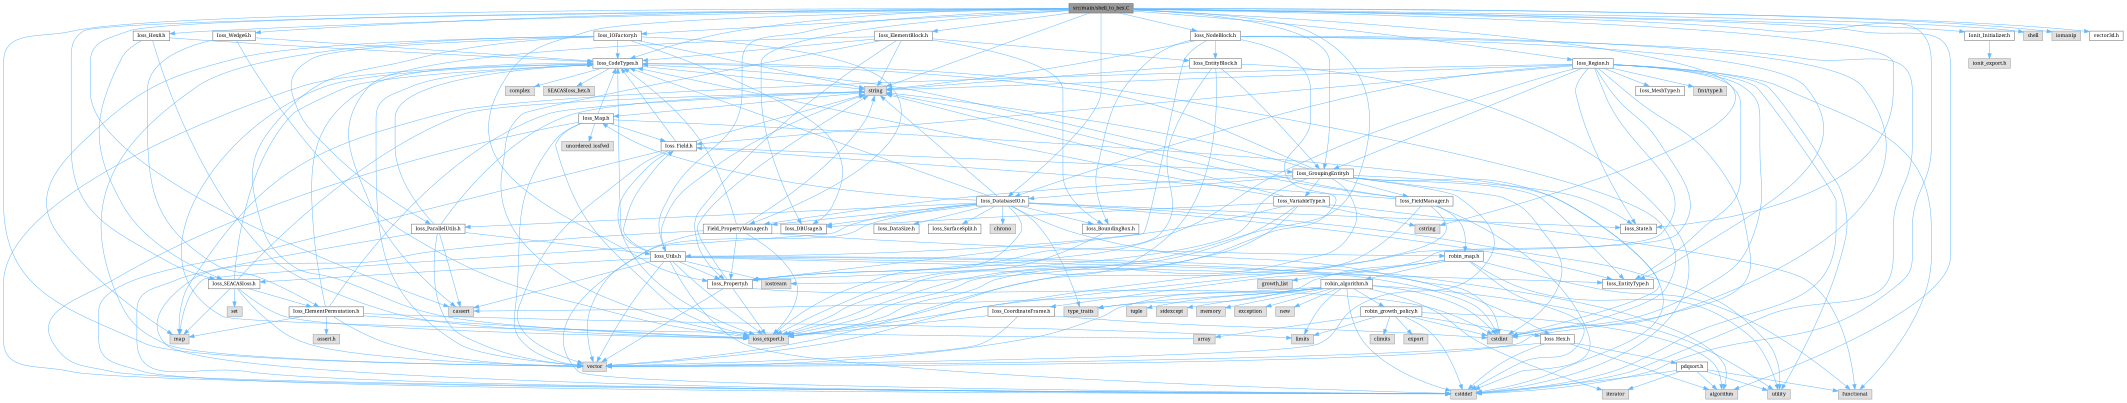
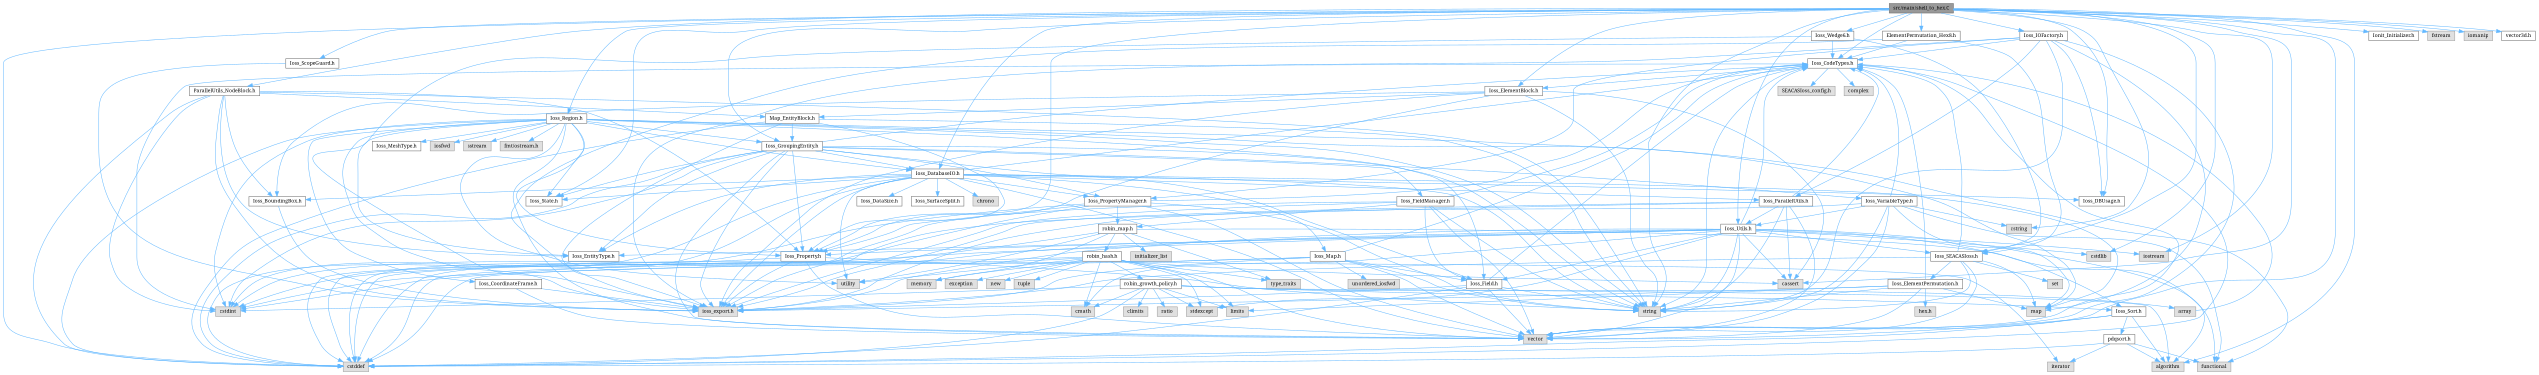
node "Ioss_Hex8.h": label "Ioss_Hex8.h" -> "ElementPermutation_Hex8.h"
node "Ioss_NodeBlock.h": label "Ioss_NodeBlock.h" -> "ParallelUtils_NodeBlock.h"
node "shell": label "shell" -> "fstream"
edge "Ioss_ElementBlock.h" -> "Ioss_CodeTypes.h": reversed
node "Ioss_ScopeGuard.h": added
node "Ioss_EntityBlock.h": label "Ioss_EntityBlock.h" -> "Map_EntityBlock.h"
node "ionit_export.h": removed
node "SEACASIoss_hex.h": label "SEACASIoss_hex.h" -> "SEACASIoss_config.h"
node "fmt/type.h": label "fmt/type.h" -> "fmt/ostream.h"
edge "string" -> "Ioss_Map.h": reversed
node "iosfwd": added
node "sstream": added
edge "Ioss_Field.h" -> "Ioss_GroupingEntity.h": reversed
edge "Ioss_Wedge6.h" -> "Ioss_ElementPermutation.h": now "Ioss_Wedge6.h" -> "Ioss_SEACASIoss.h"
edge "Ioss_VariableType.h" -> "Ioss_DBUsage.h": now "Ioss_VariableType.h" -> "map"
edge "Ioss_ParallelUtils.h" -> "ioss_export.h": added
node "Field_PropertyManager.h": label "Field_PropertyManager.h" -> "Ioss_PropertyManager.h"
edge "Ioss_DatabaseIO.h" -> "type_traits": now "Ioss_DatabaseIO.h" -> "vector"
node "cstdlib": added
edge "robin_map.h" -> "memory": added
node "growth_list": label "growth_list" -> "initializer_list"
node "robin_algorithm.h": label "robin_algorithm.h" -> "robin_hash.h"
edge "Ioss_Utils.h" -> "stdexcept": added
edge "robin_growth_policy.h" -> "stdexcept": added
node "cmath": added
edge "Ioss_CoordinateFrame.h" -> "cstdint": removed
node "assert.h": label "assert.h" -> "hex.h"
node "export": label "export" -> "ratio"
node "Ioss_Hex.h": label "Ioss_Hex.h" -> "Ioss_Sort.h"
edge "pdqsort.h" -> "utility": removed
